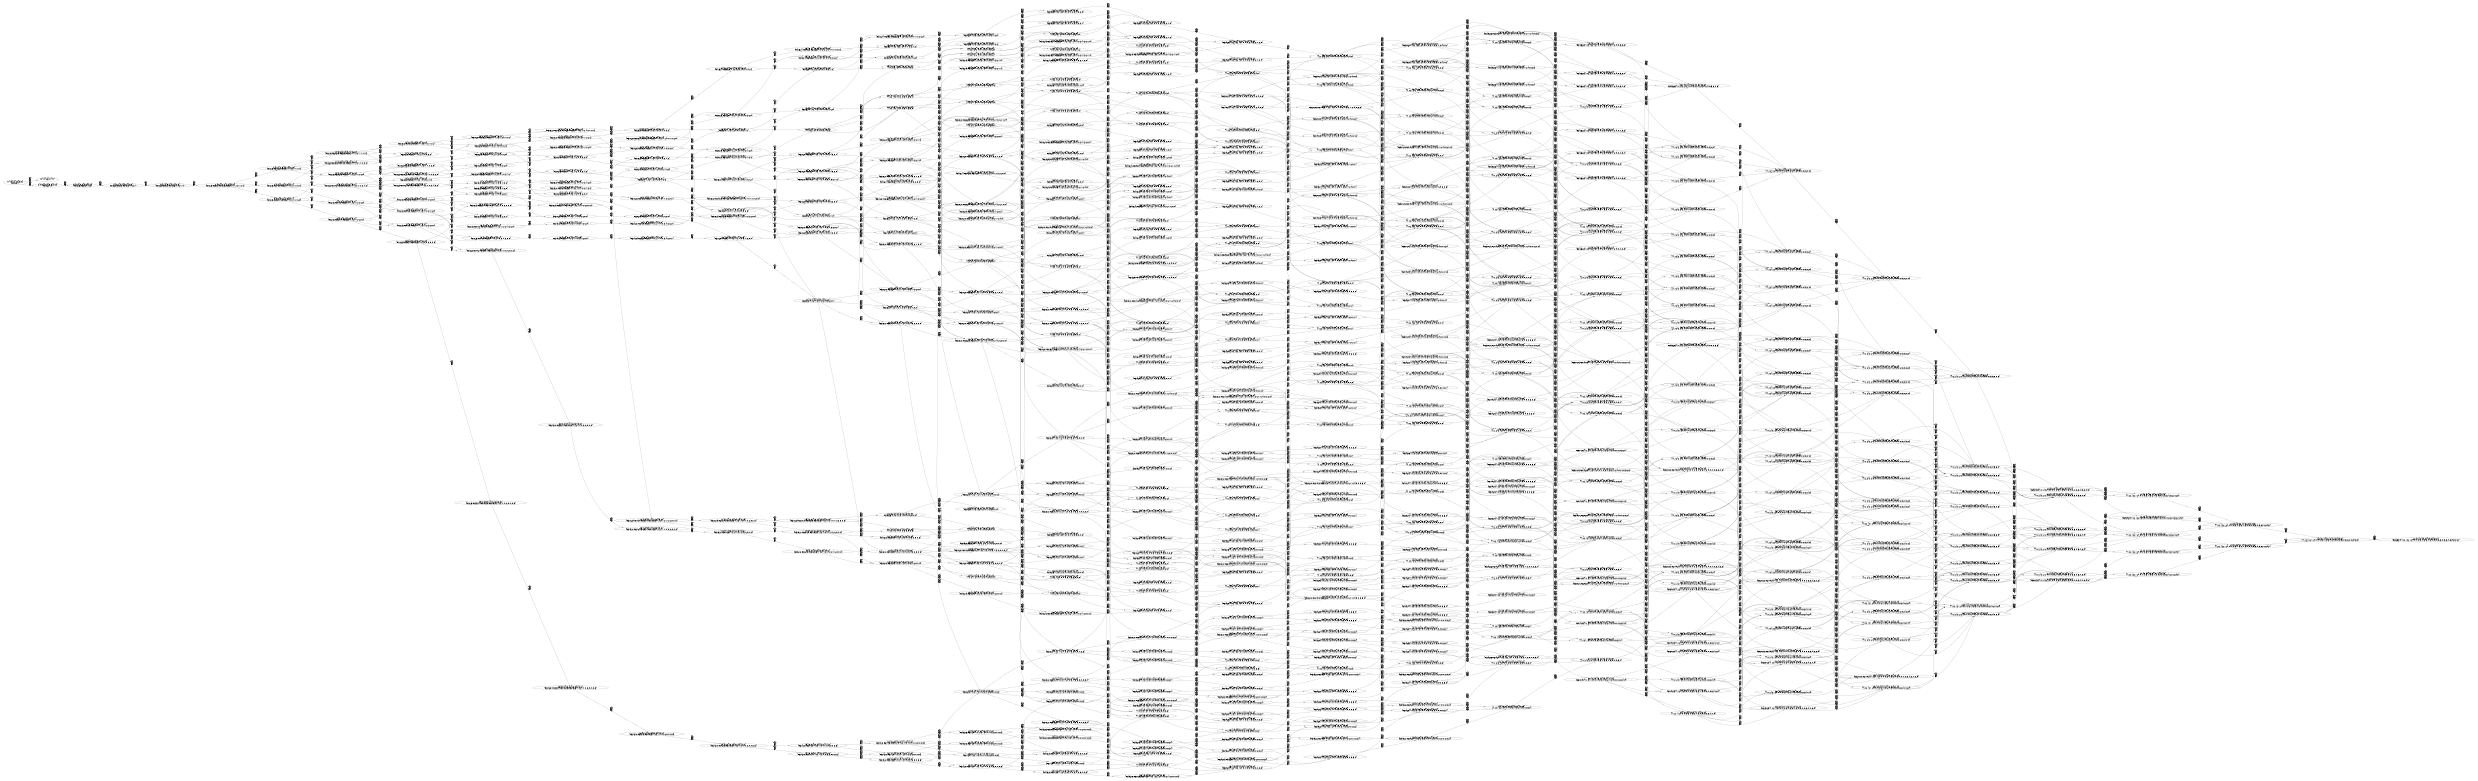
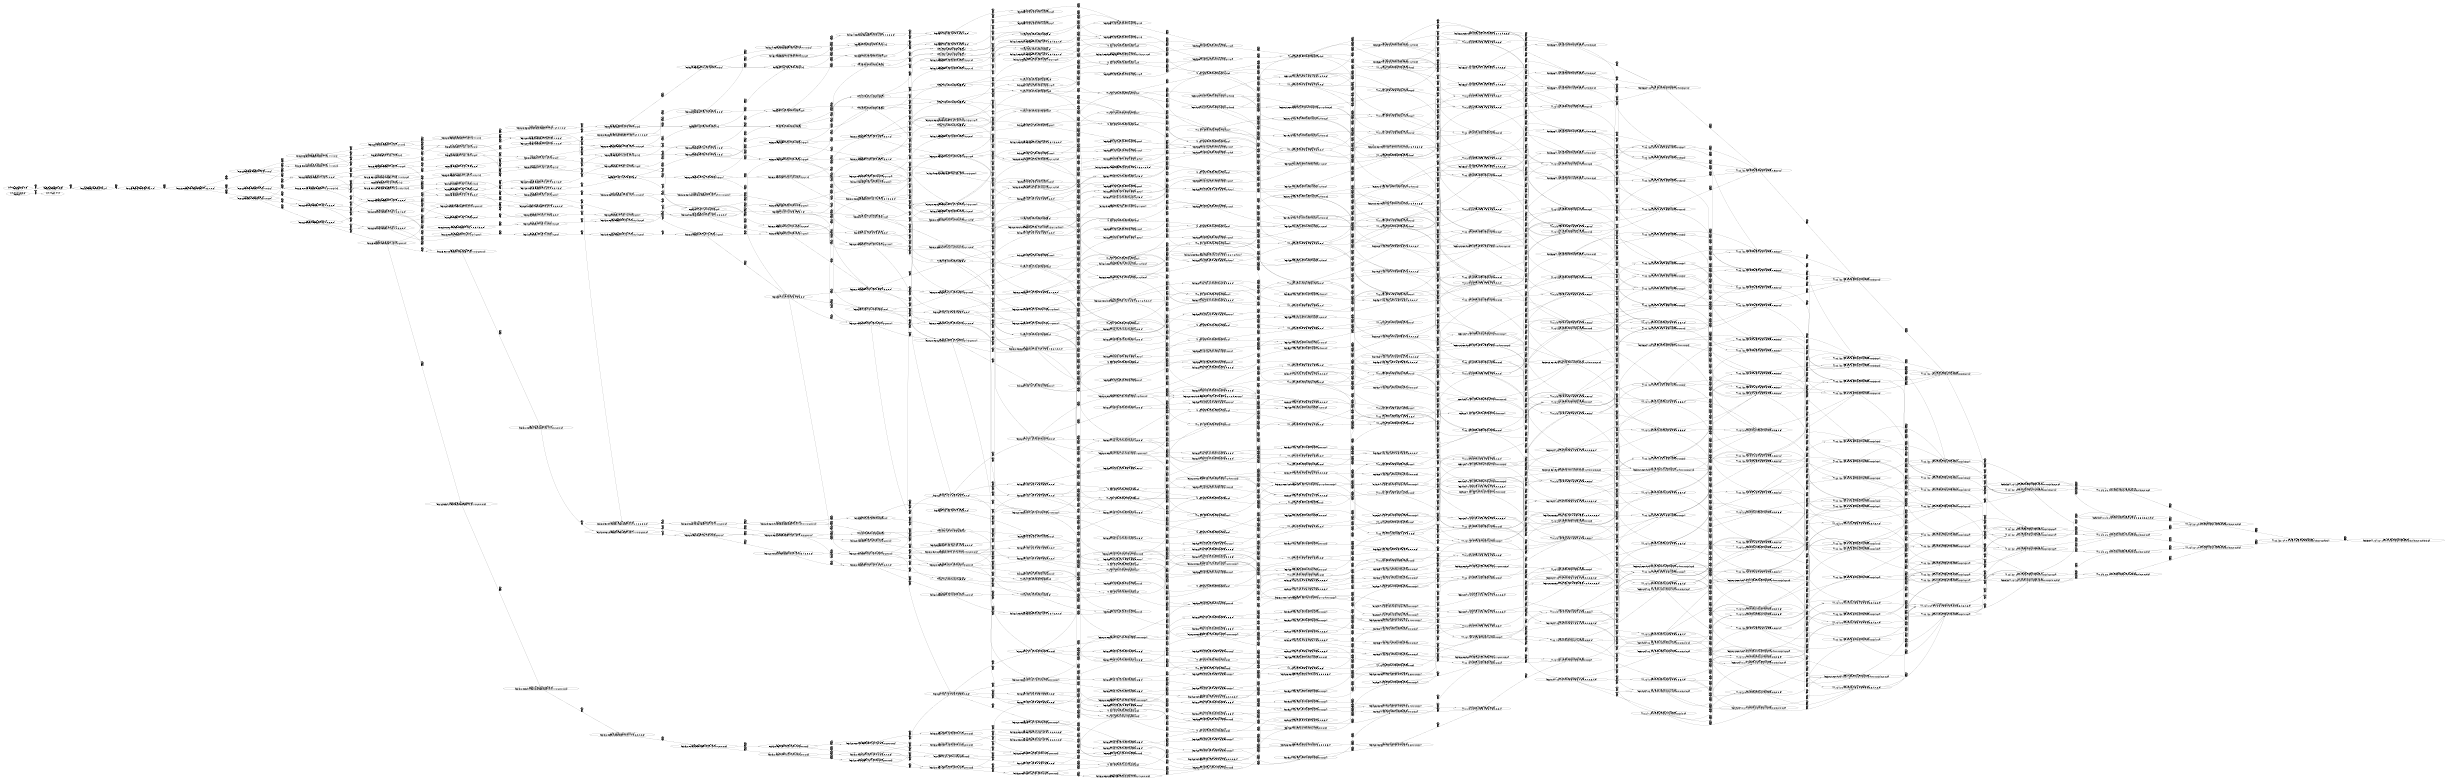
edge "S1: [0, 0] [0, 0] [0, 0] [20, 26] {T0J0:20-26}{1}" -> "S2: [20, 20] [20, 20] [20, 26] [67, 85] {T0J1:67-85}{1, 2}": removed, label "T0 J1 DL=3700 ES=20 LS=26 EF=67 LF=85"
